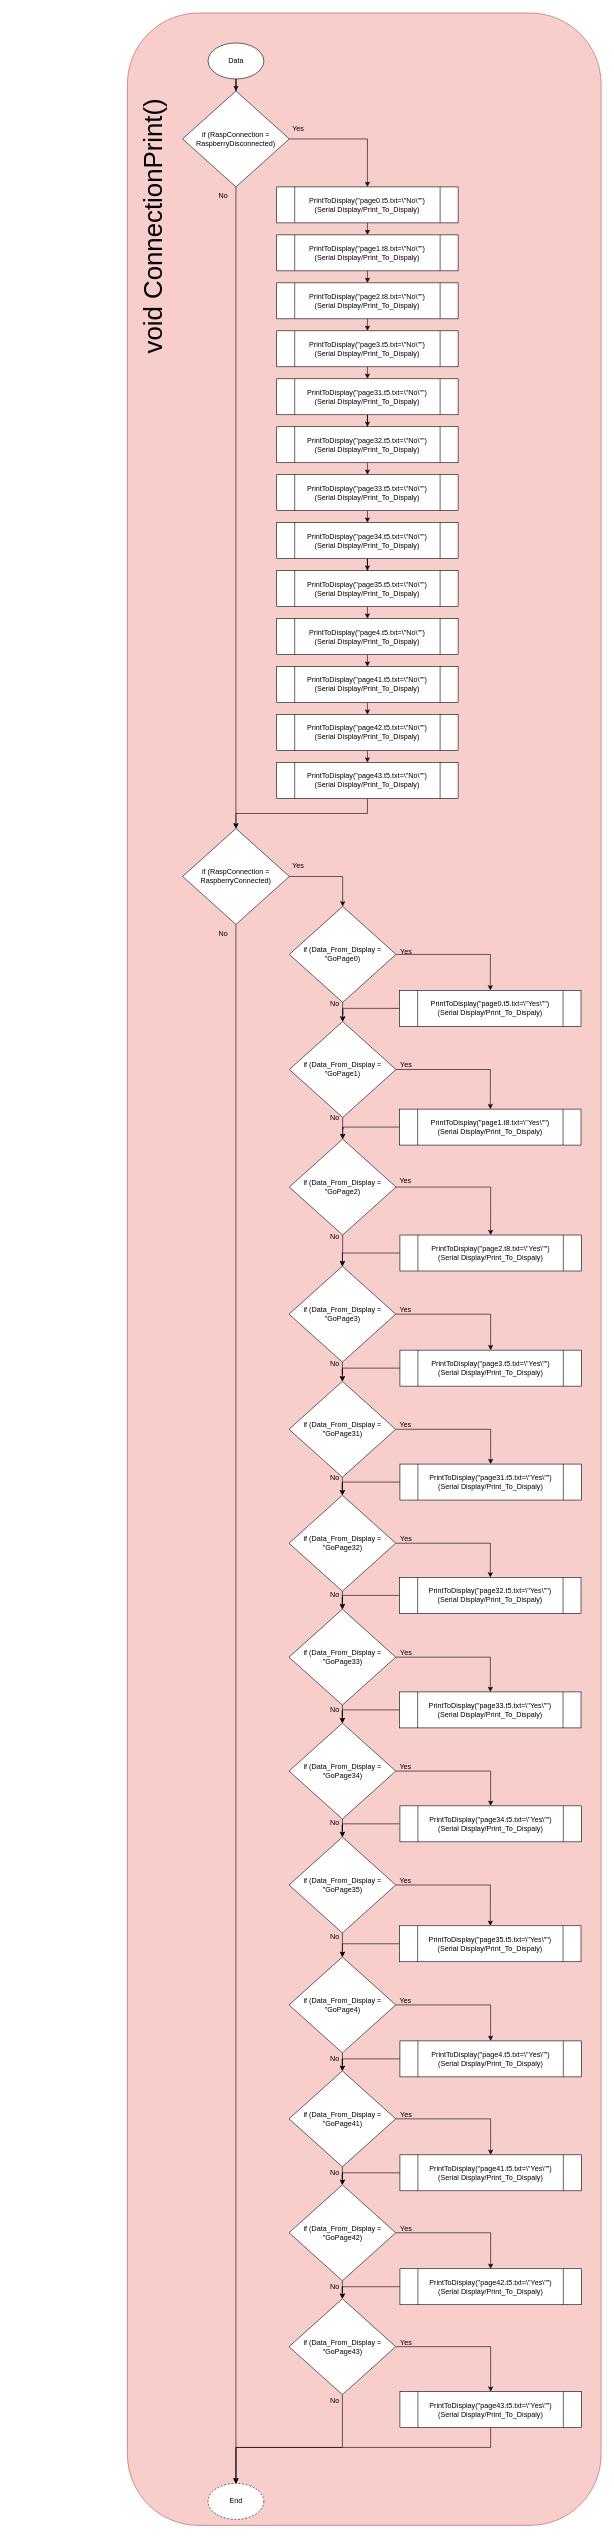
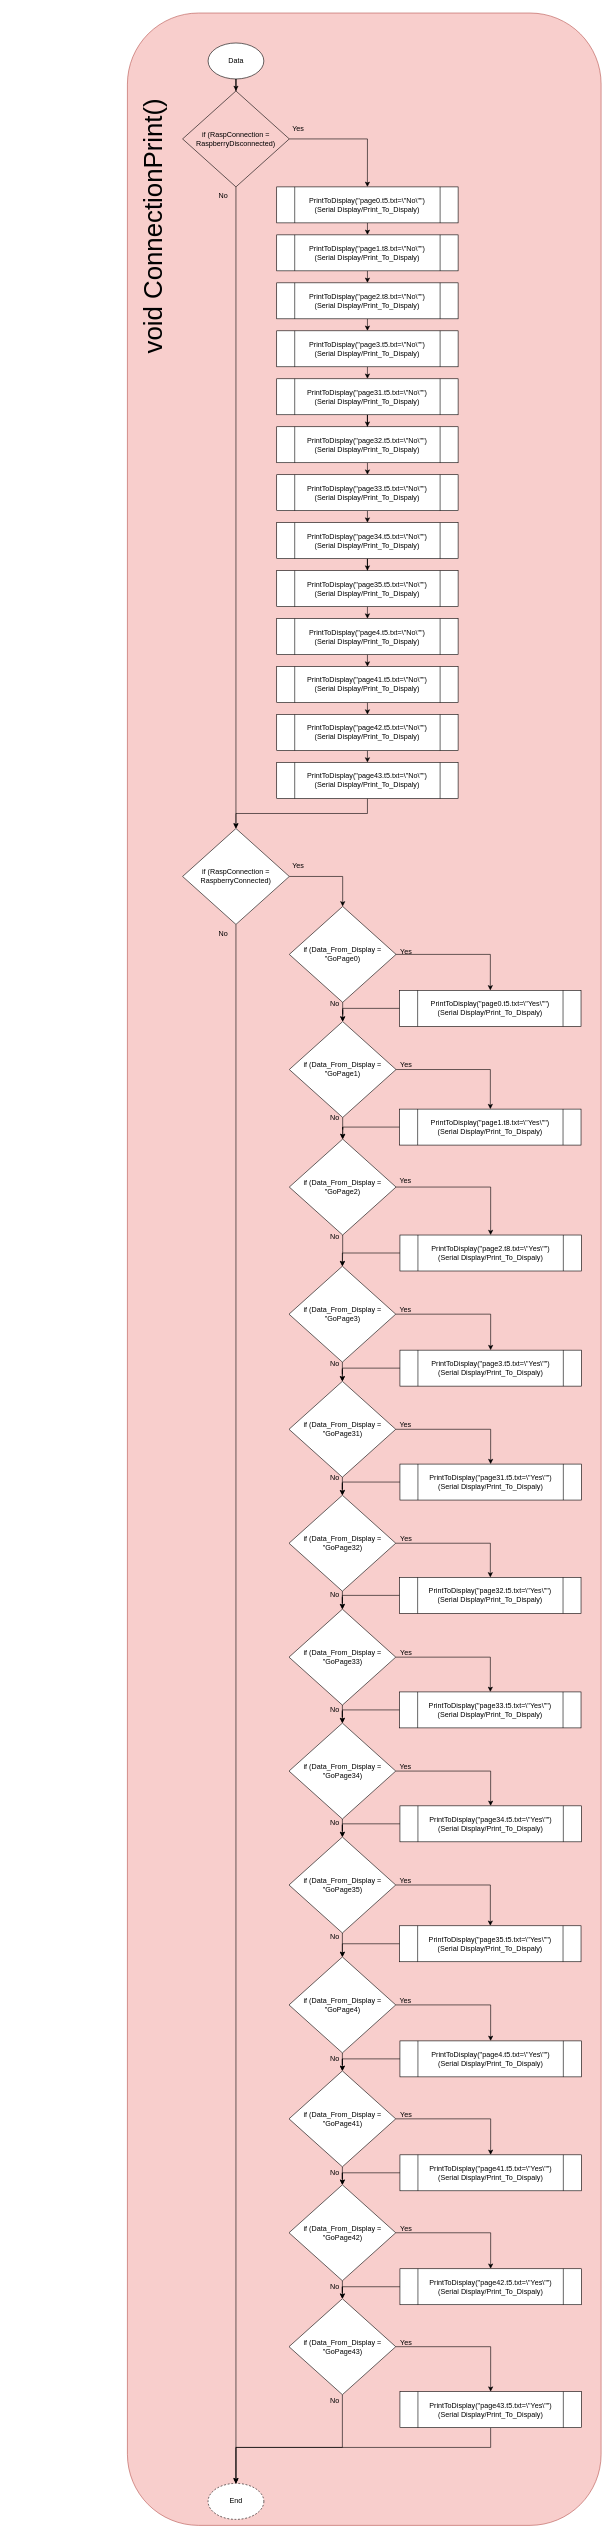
node "if (RaspConnection = RaspberryDisconnected)": fillcolor #ffffff -> #f8cecc
